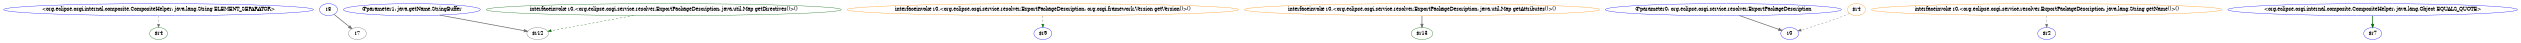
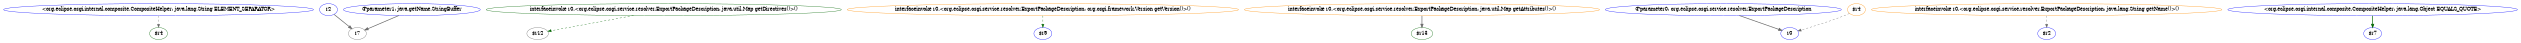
node "r8": label "r8" -> "r2"
edge "@parameter1: java.getName.StringBuffer" -> "$r12": now "@parameter1: java.getName.StringBuffer" -> "r7"
